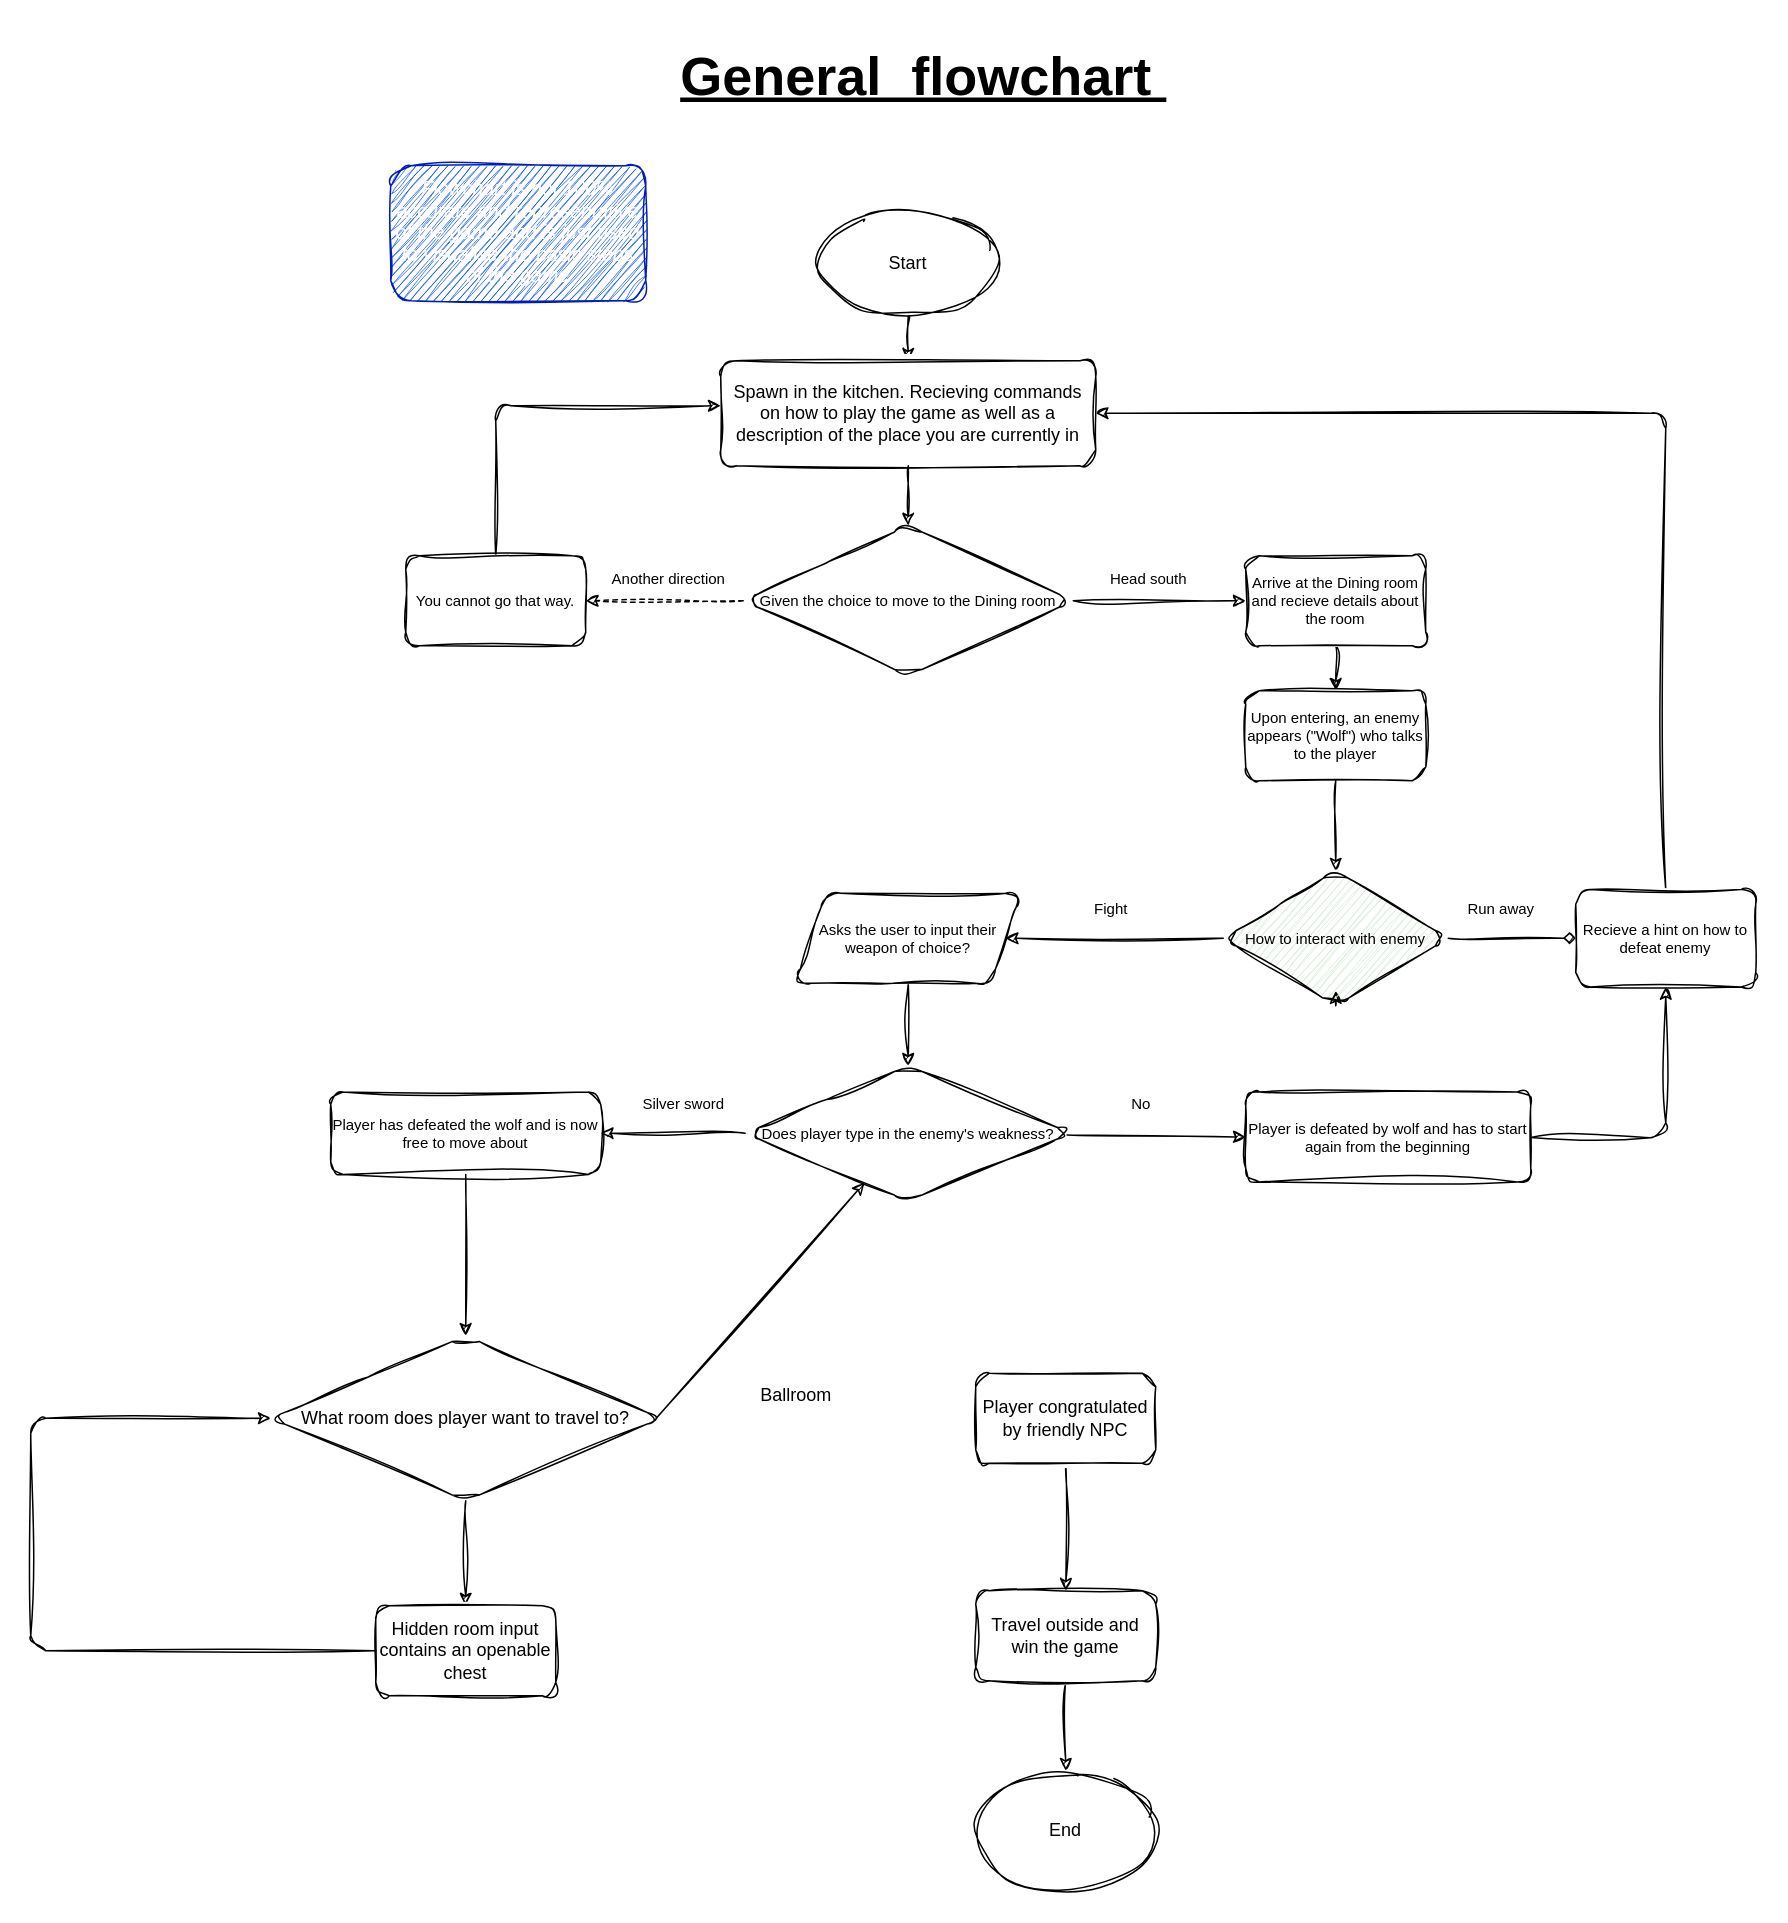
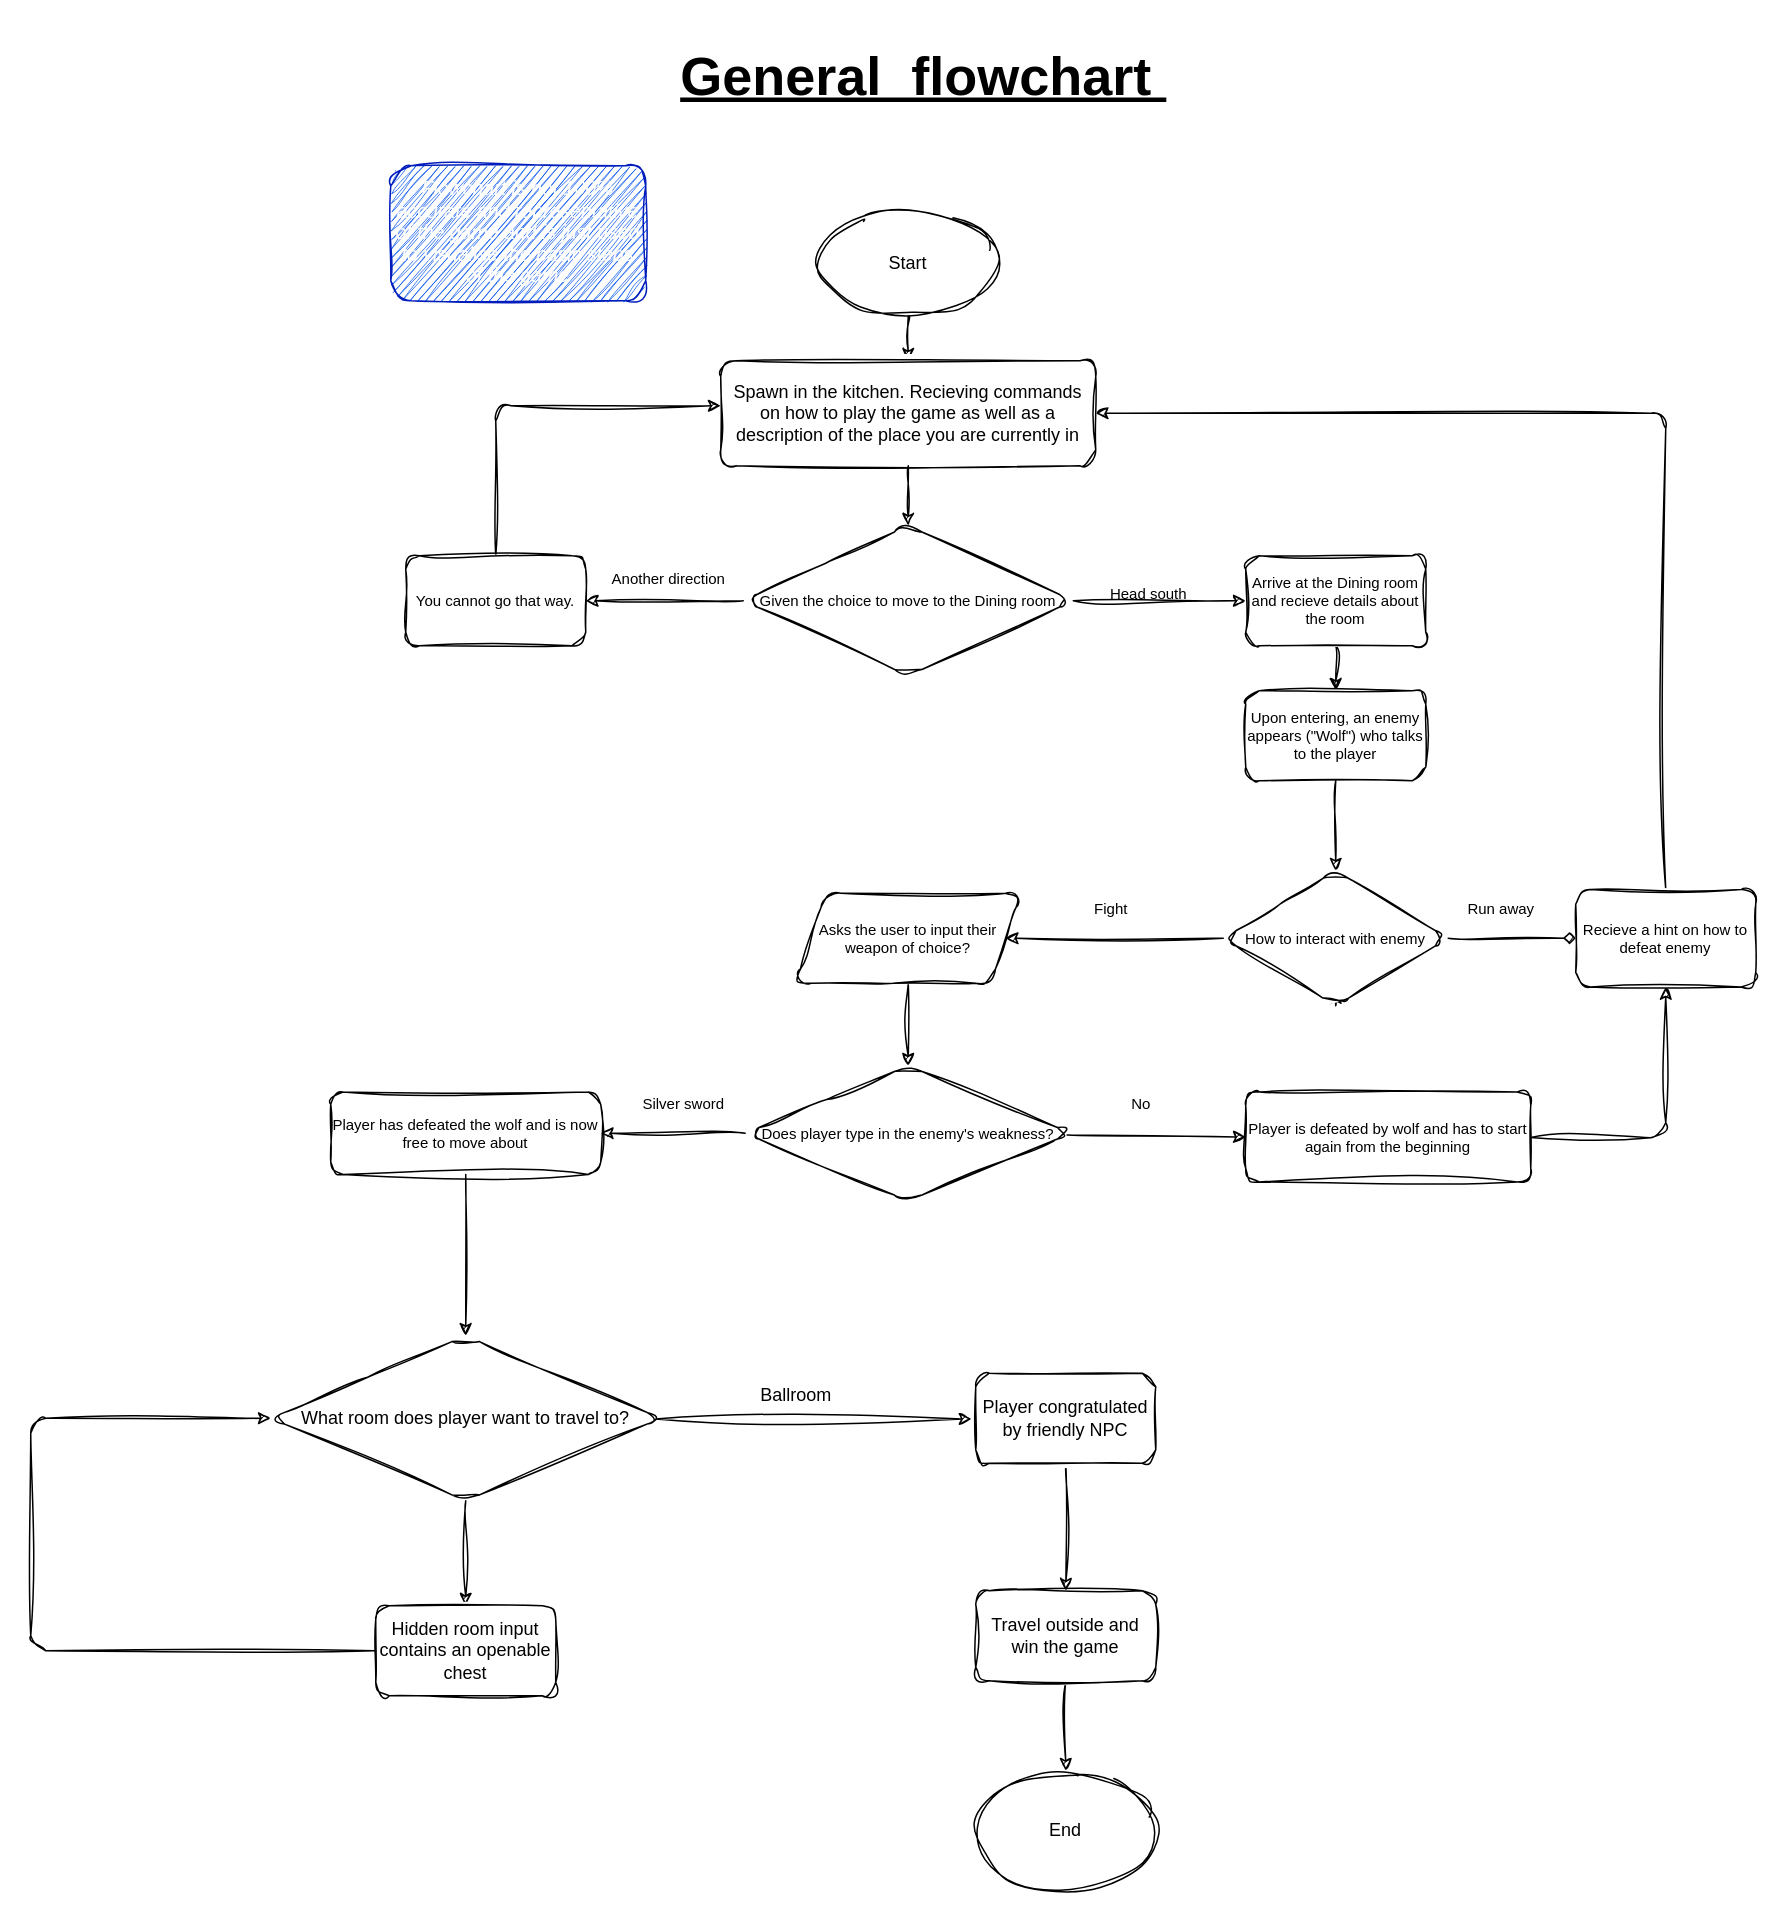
node "Head south": moved (1148, 578) -> (1148, 593)
edge "Given the choice to move to the Dining room" -> "You cannot go that way.": style dashed -> solid
node "How to interact with enemy": fillcolor #d5e8d4 -> #ffffff
edge "What room does player want to travel to?" -> "Does player type in the enemy's weakness?": now "What room does player want to travel to?" -> "Player congratulated by friendly NPC"
